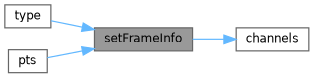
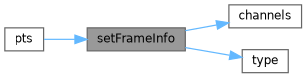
edge "type" -> "setFrameInfo": reversed
